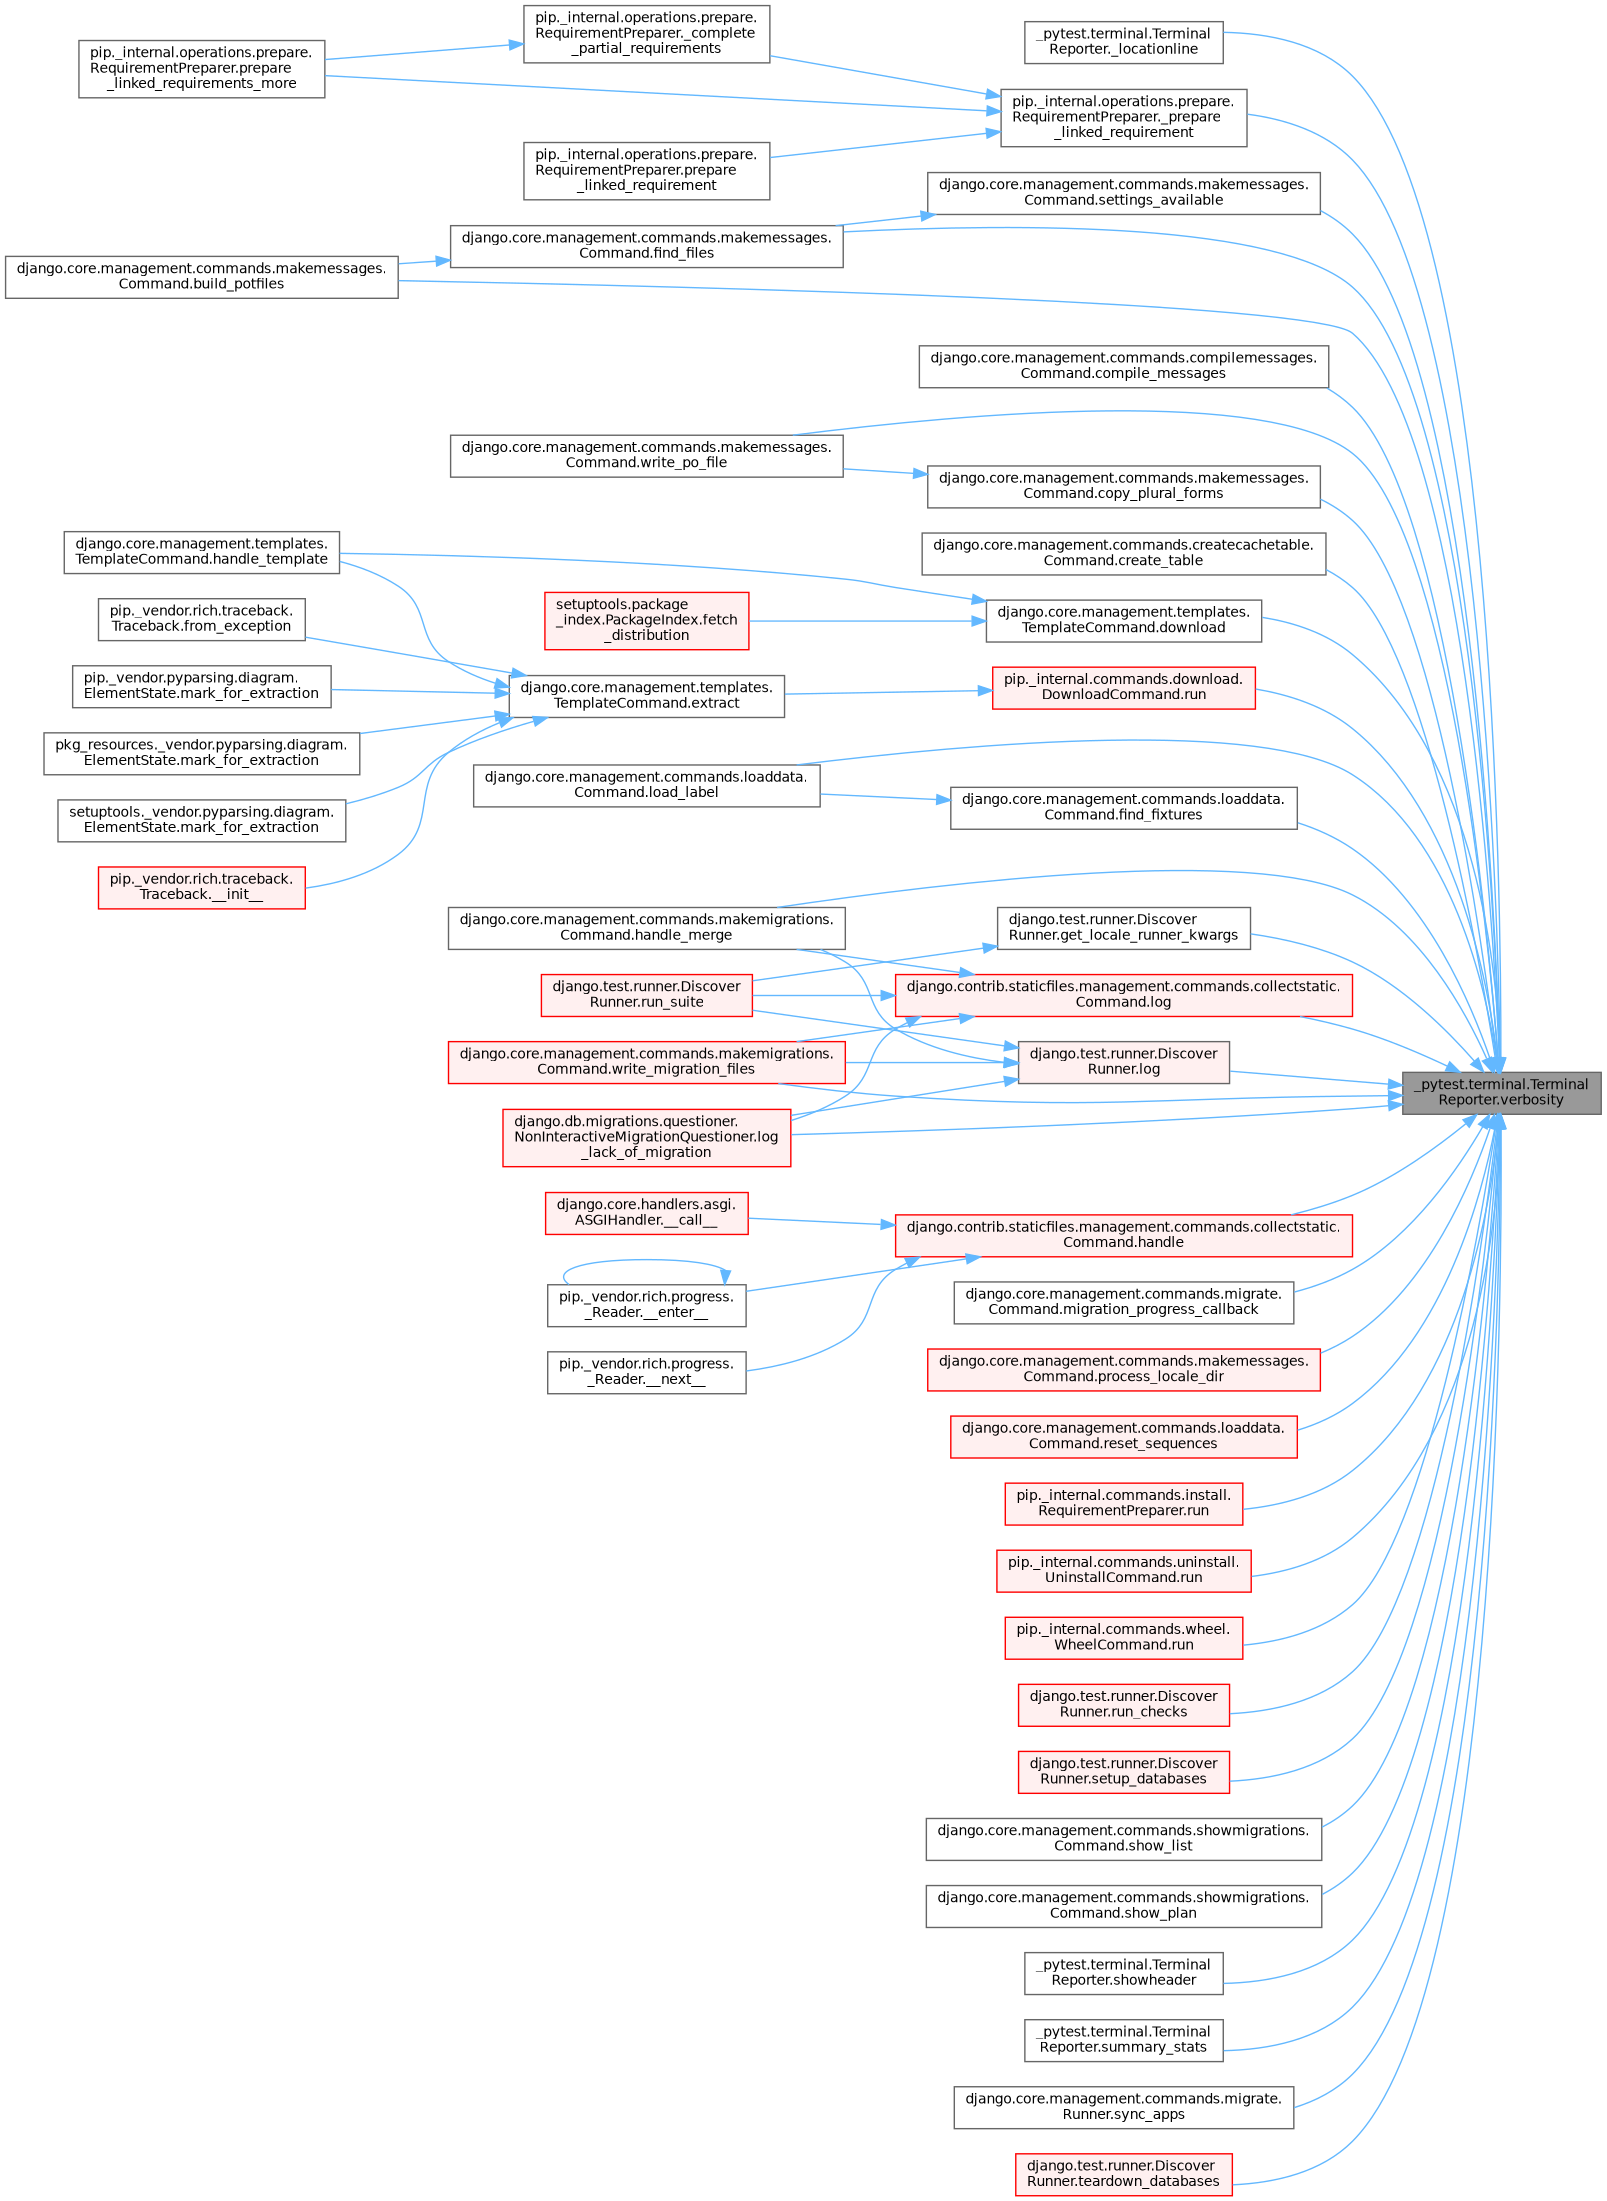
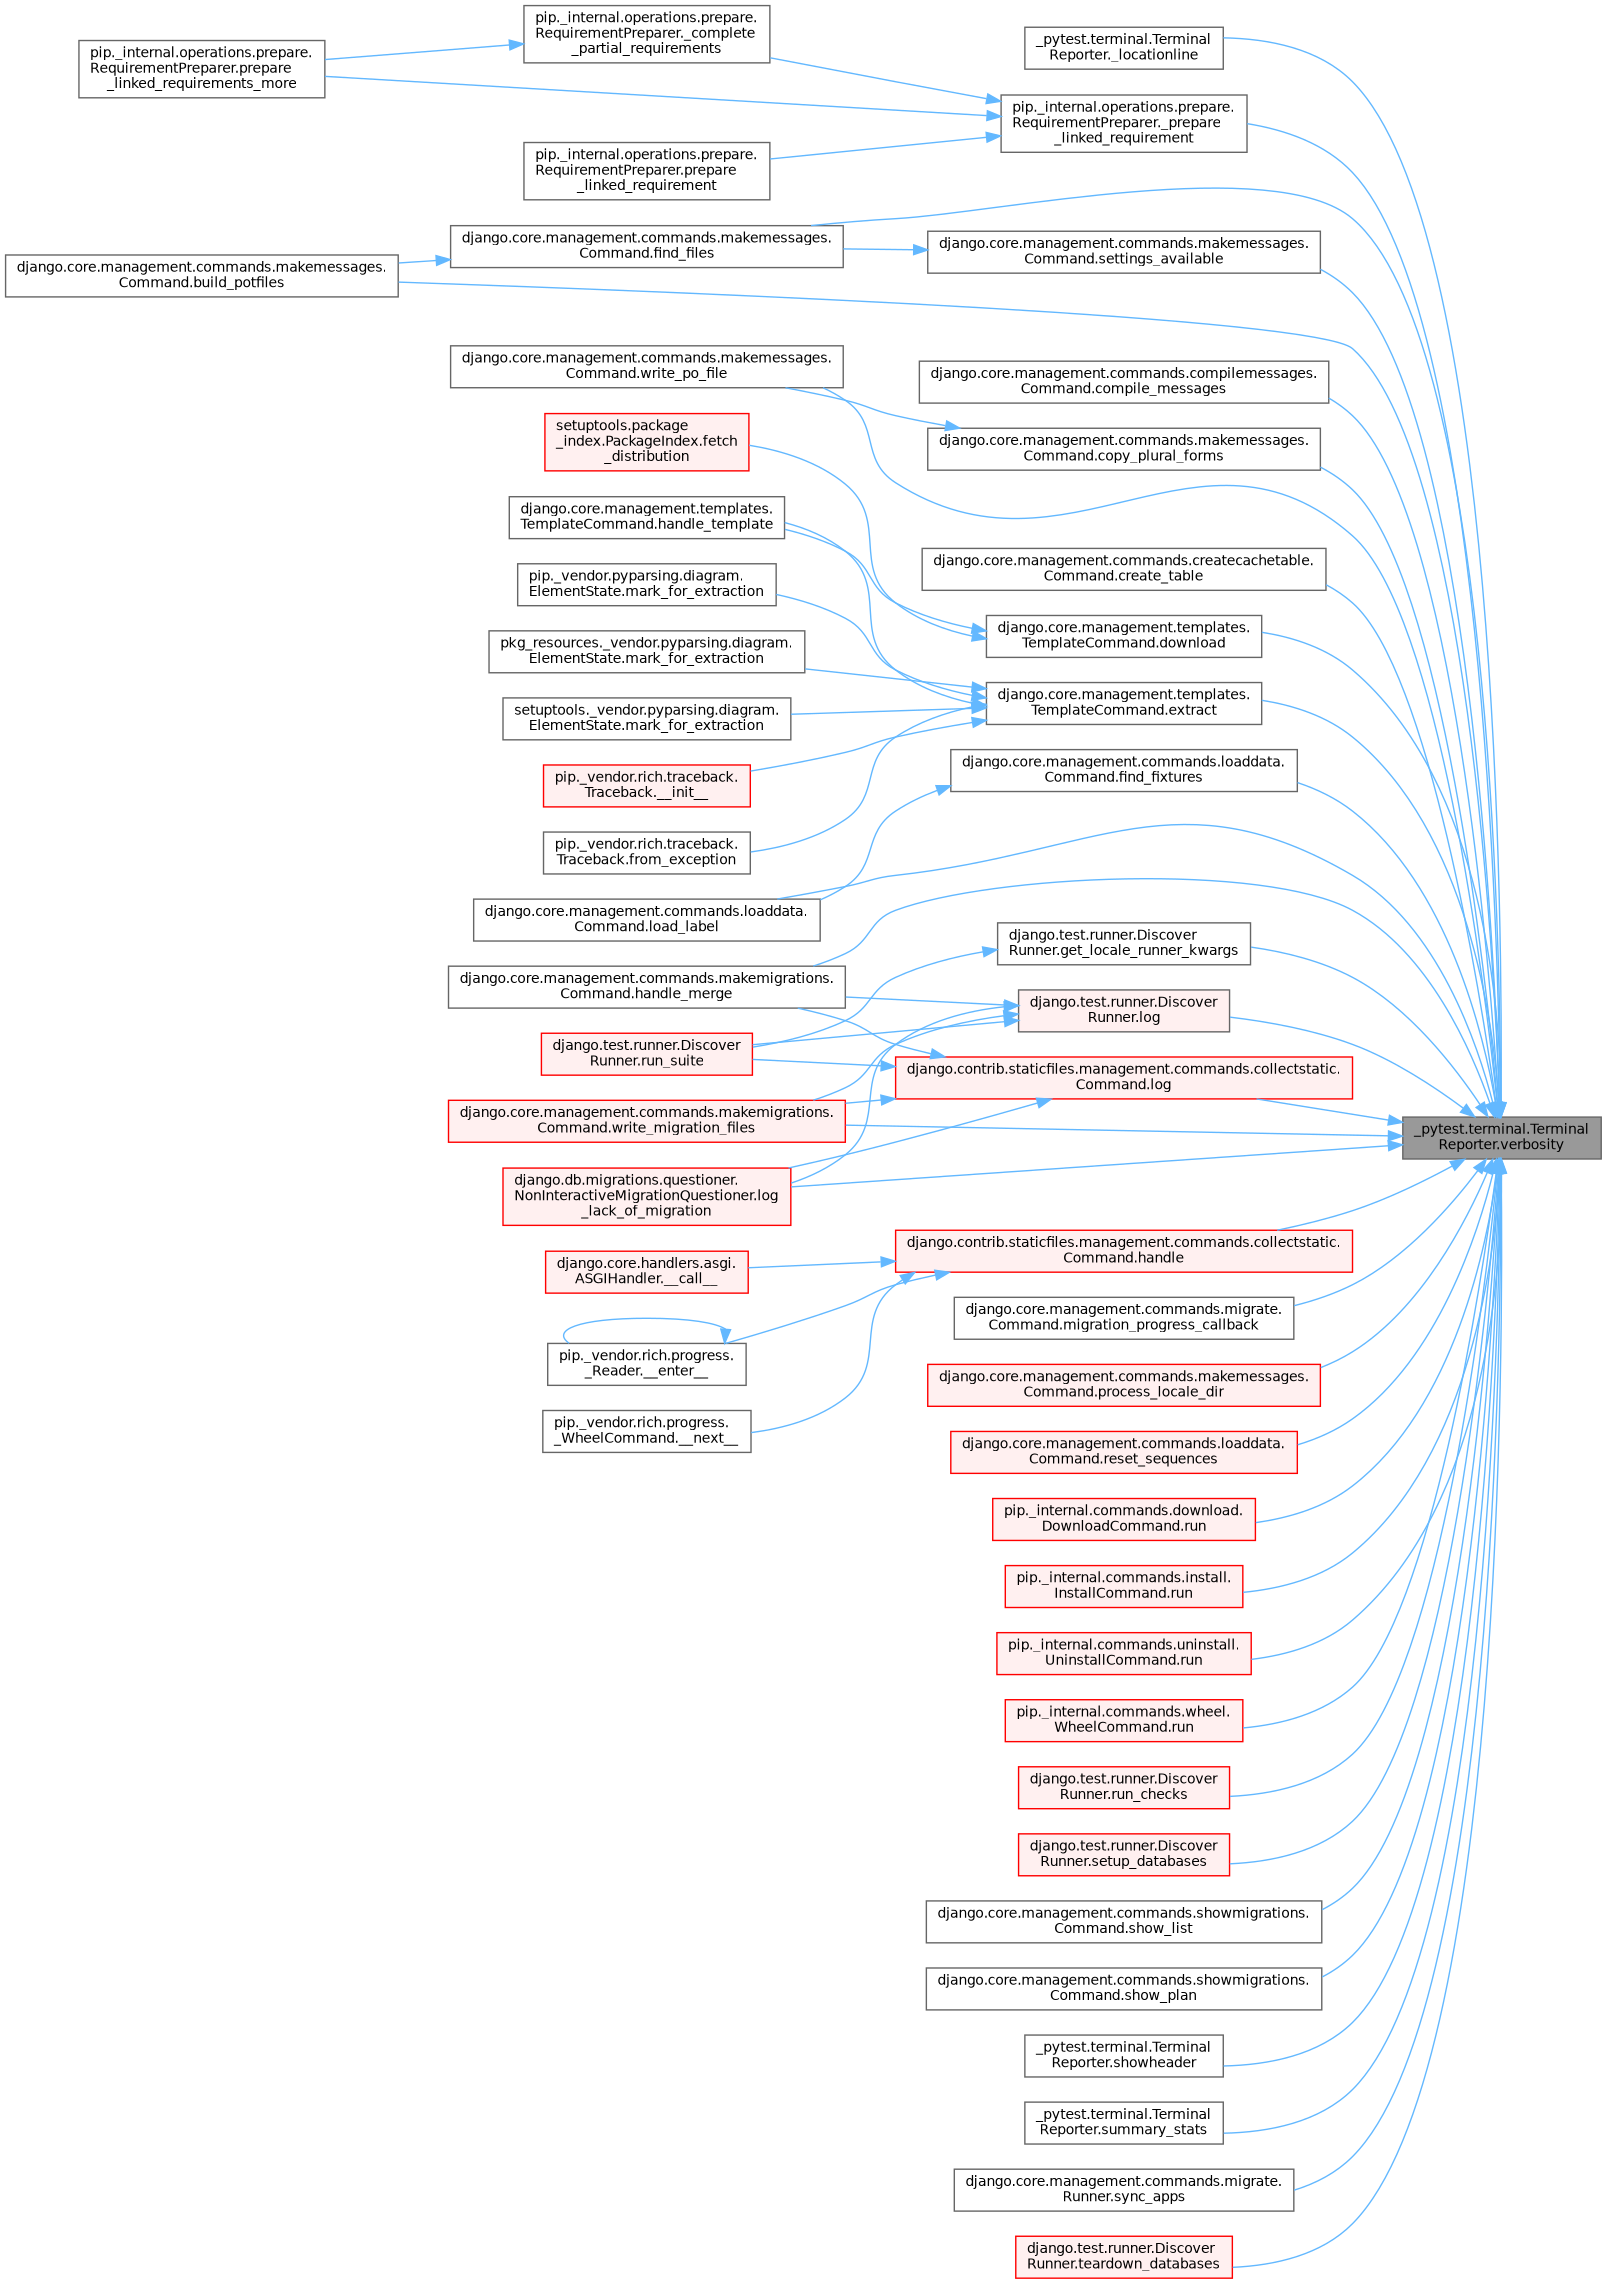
edge "django.core.management.templates. TemplateCommand.extract" -> "pip._internal.commands.download. DownloadCommand.run": now "django.core.management.templates. TemplateCommand.extract" -> "_pytest.terminal.Terminal Reporter.verbosity"
node "pip._vendor.rich.progress. _Reader.__next__": label "pip._vendor.rich.progress. _Reader.__next__" -> "pip._vendor.rich.progress. _WheelCommand.__next__"
node "pip._internal.commands.install. RequirementPreparer.run": label "pip._internal.commands.install. RequirementPreparer.run" -> "pip._internal.commands.install. InstallCommand.run"
